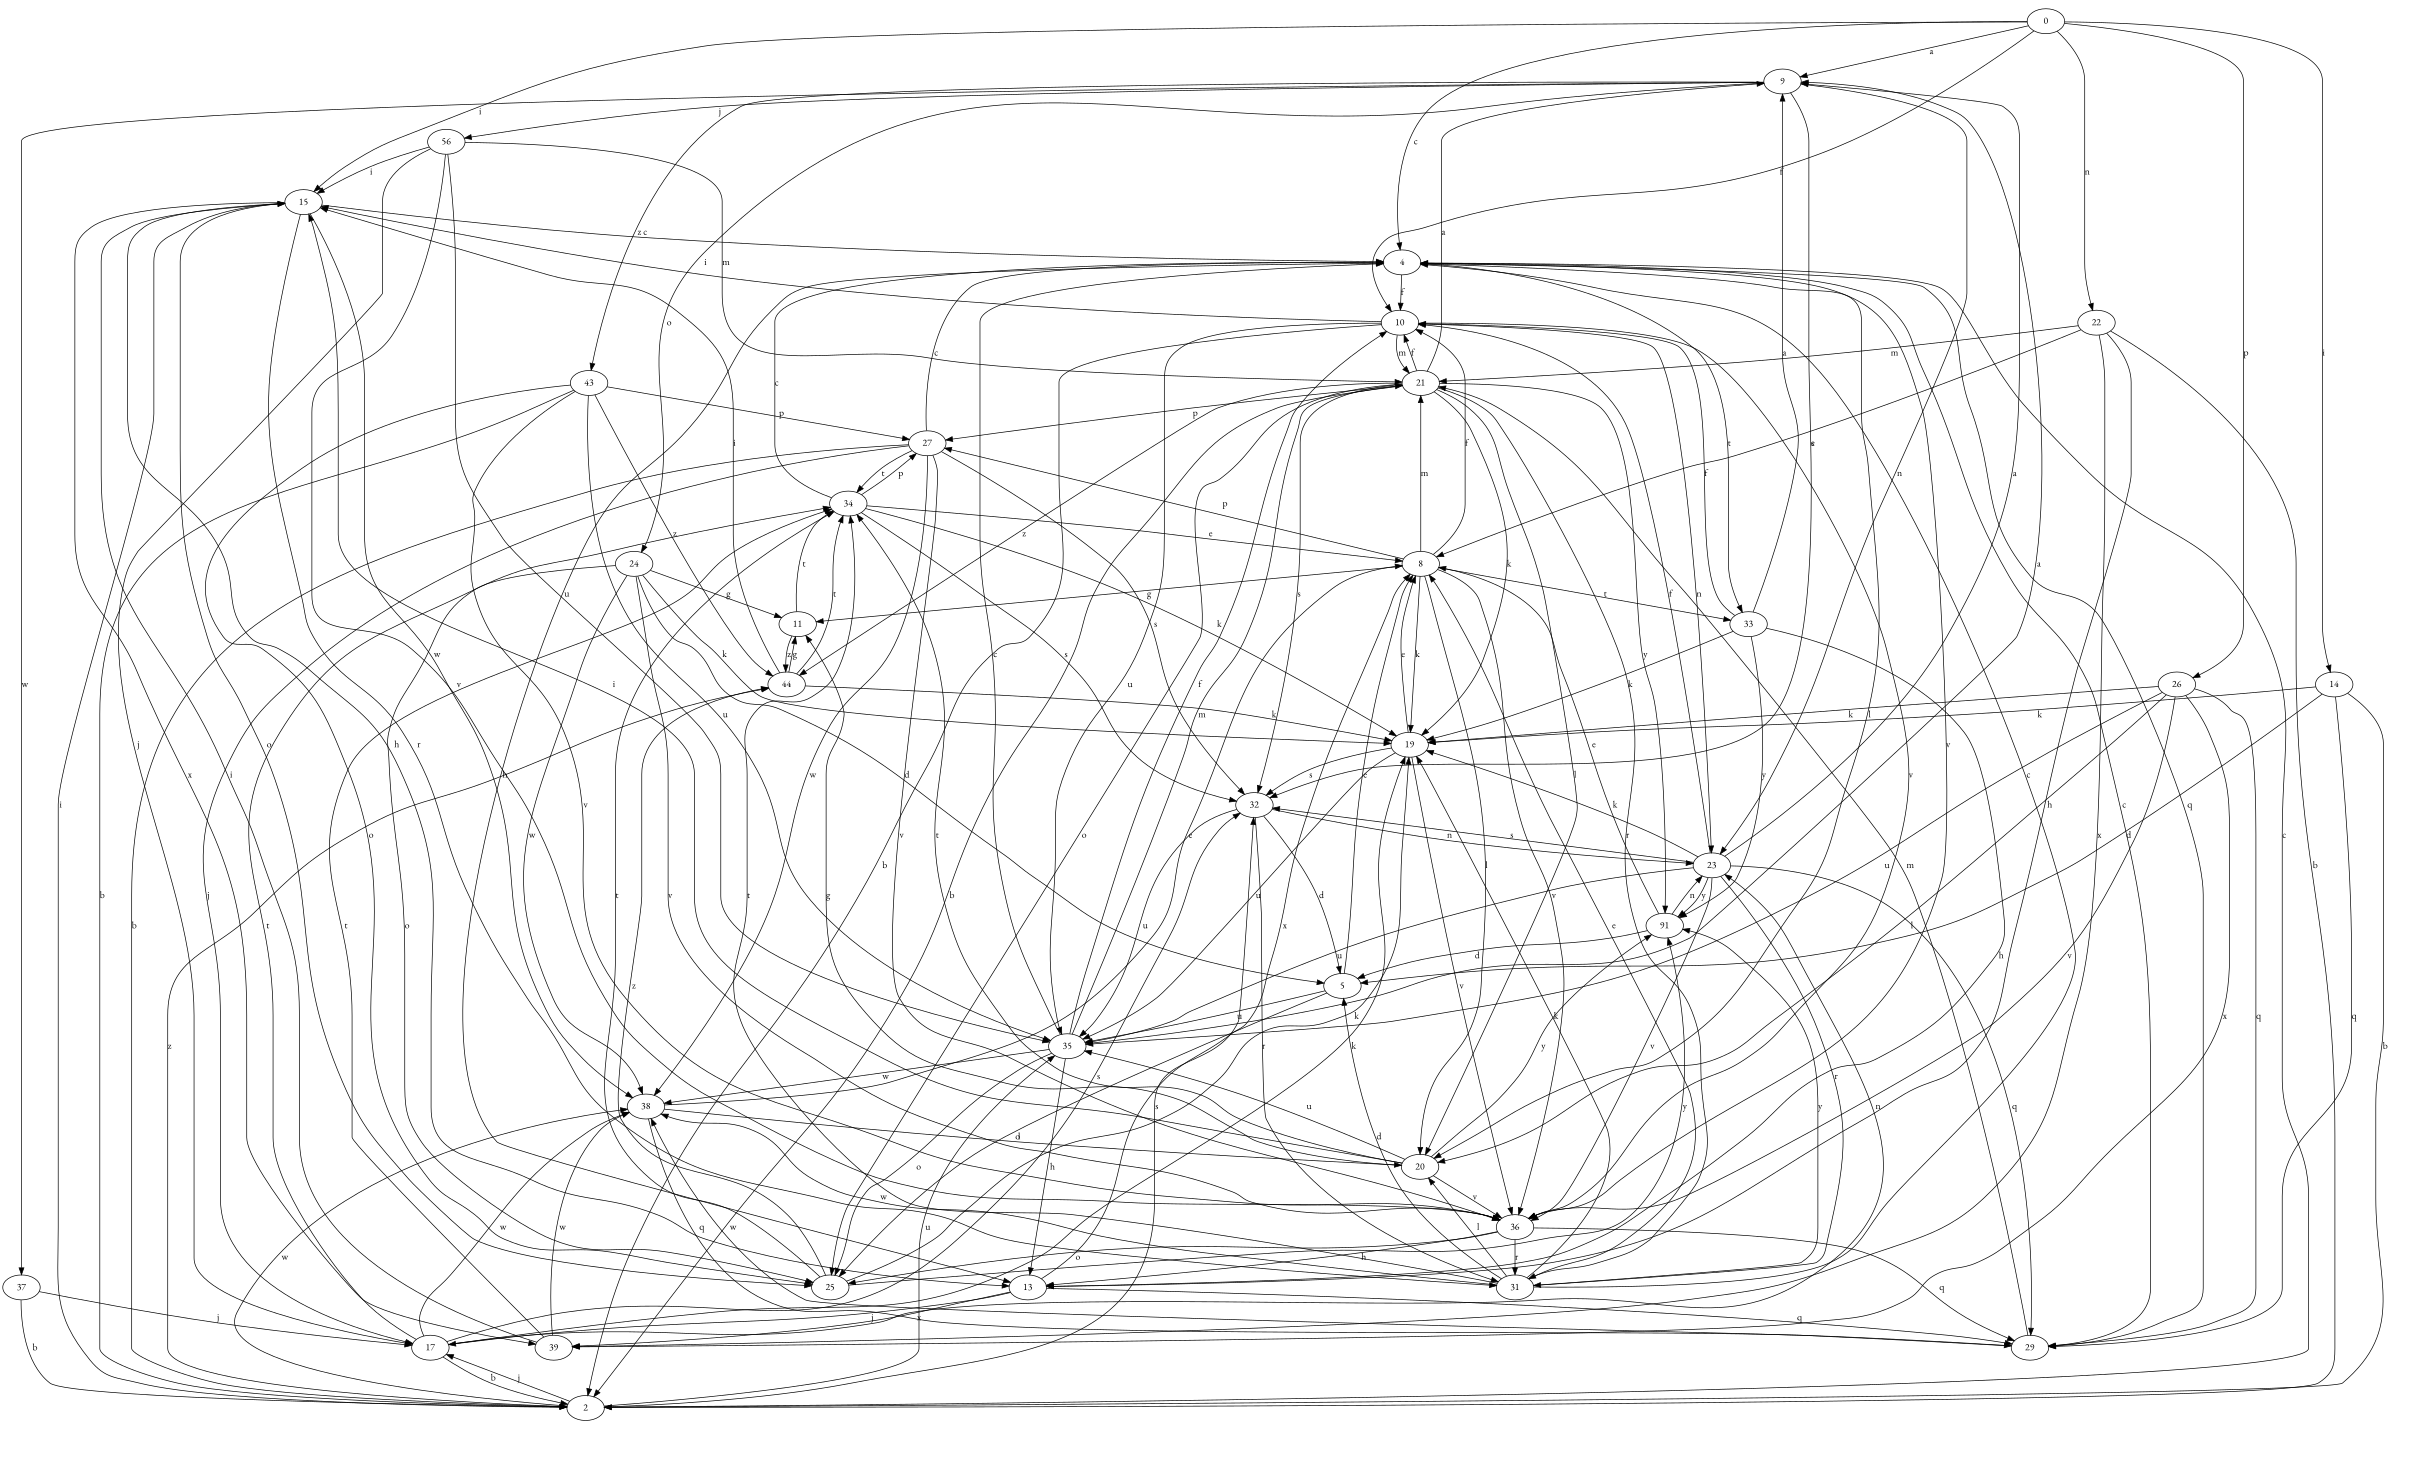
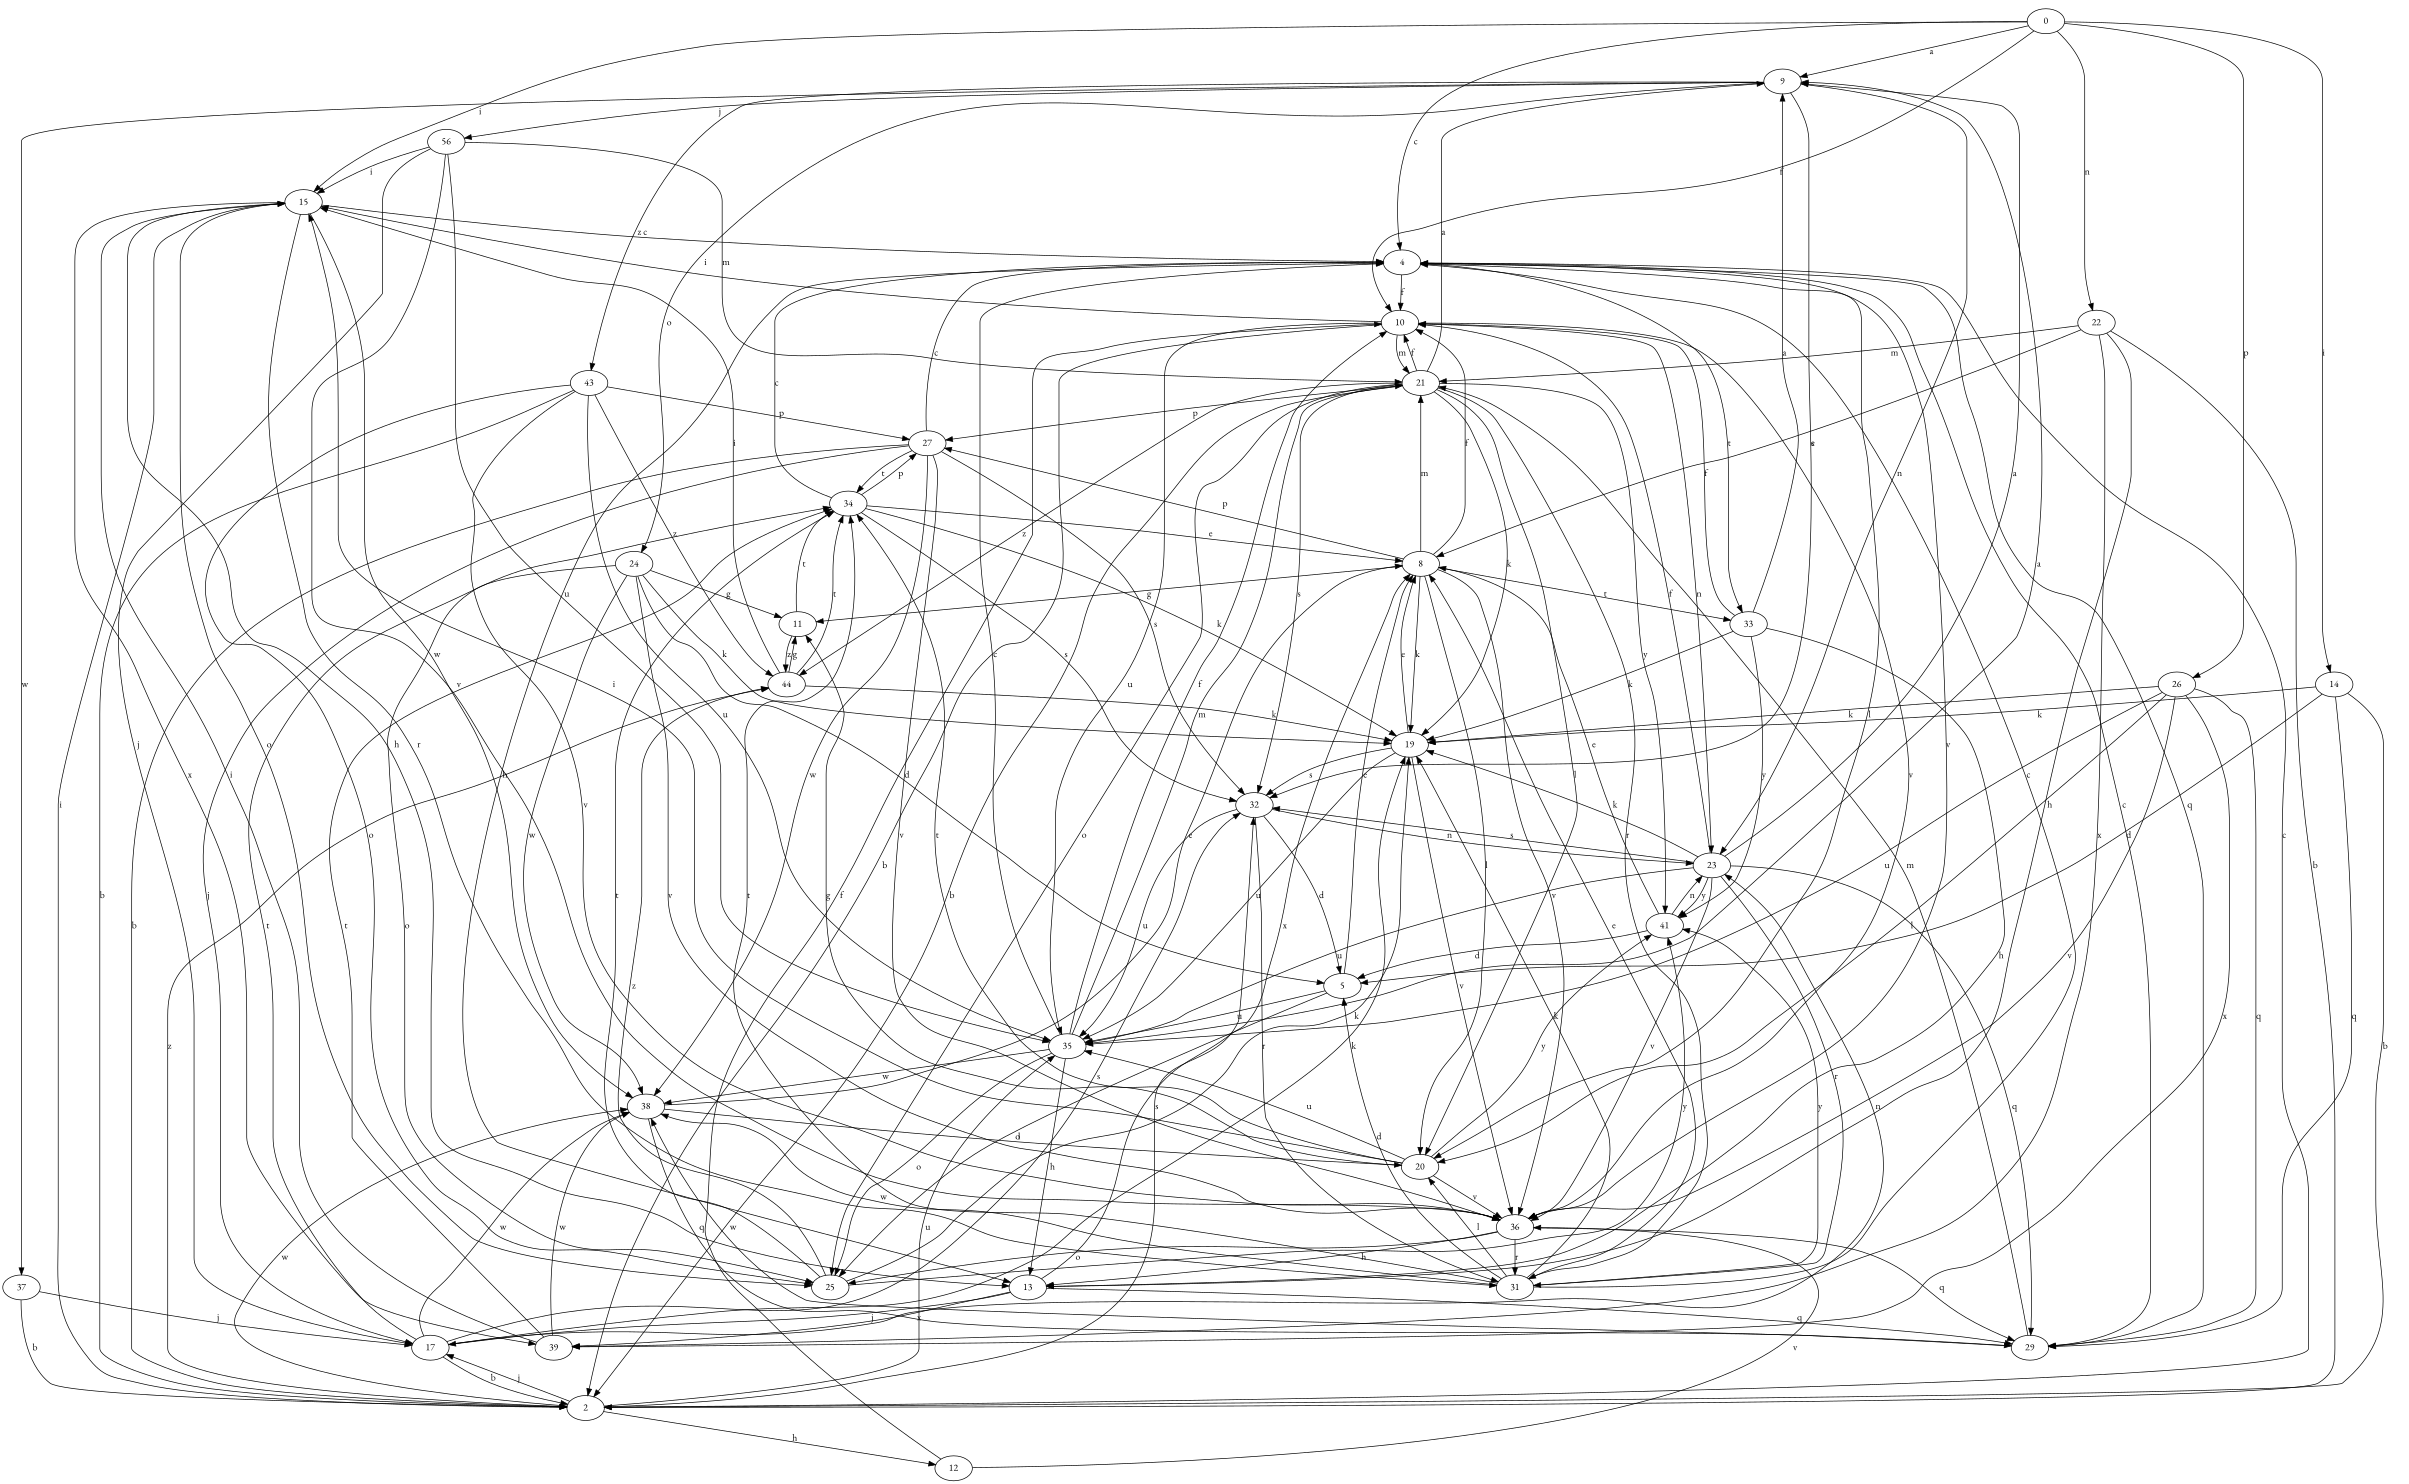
node "91": label "91" -> "41"
node "12": added
